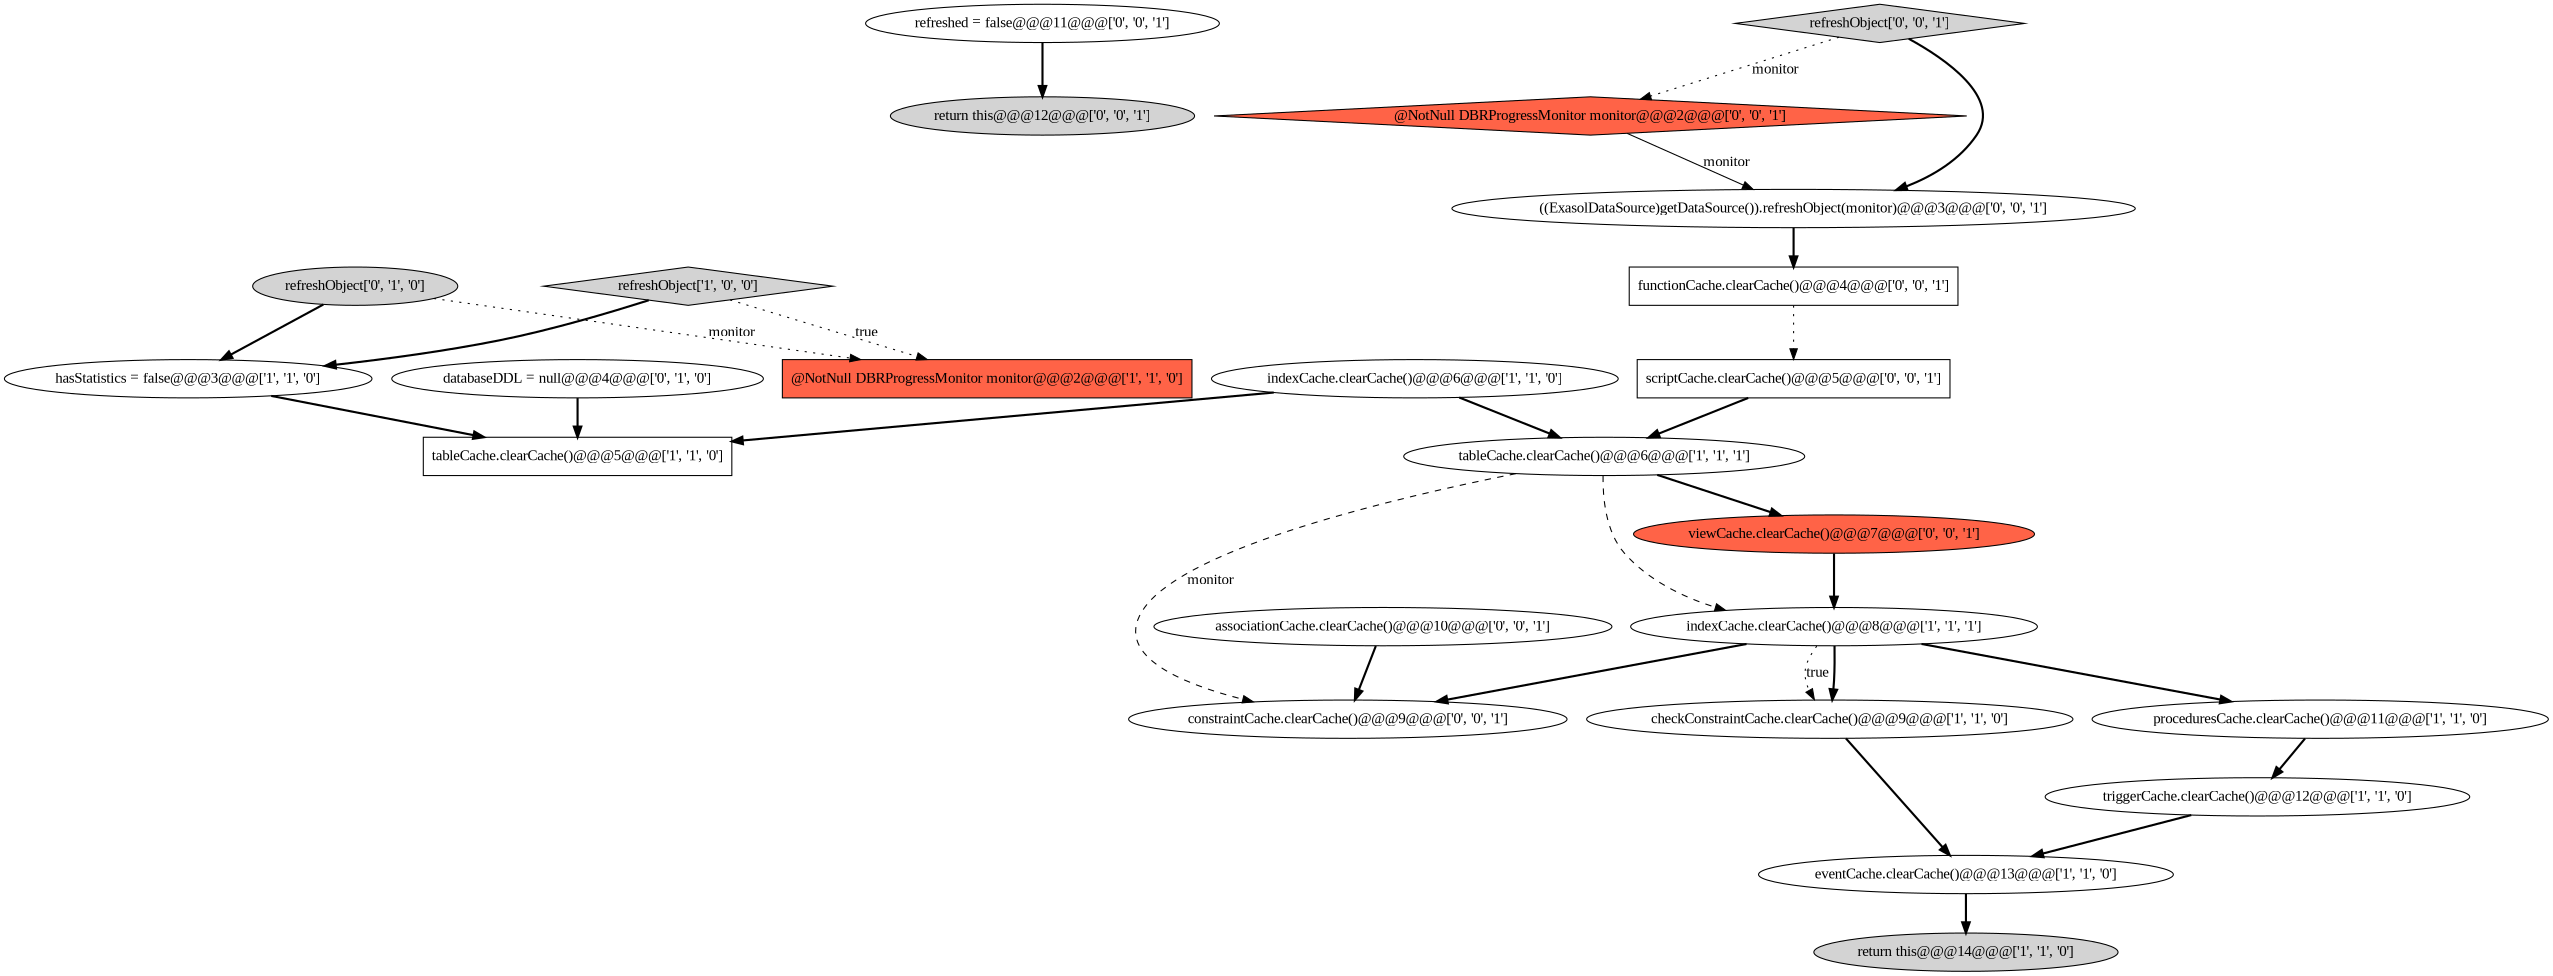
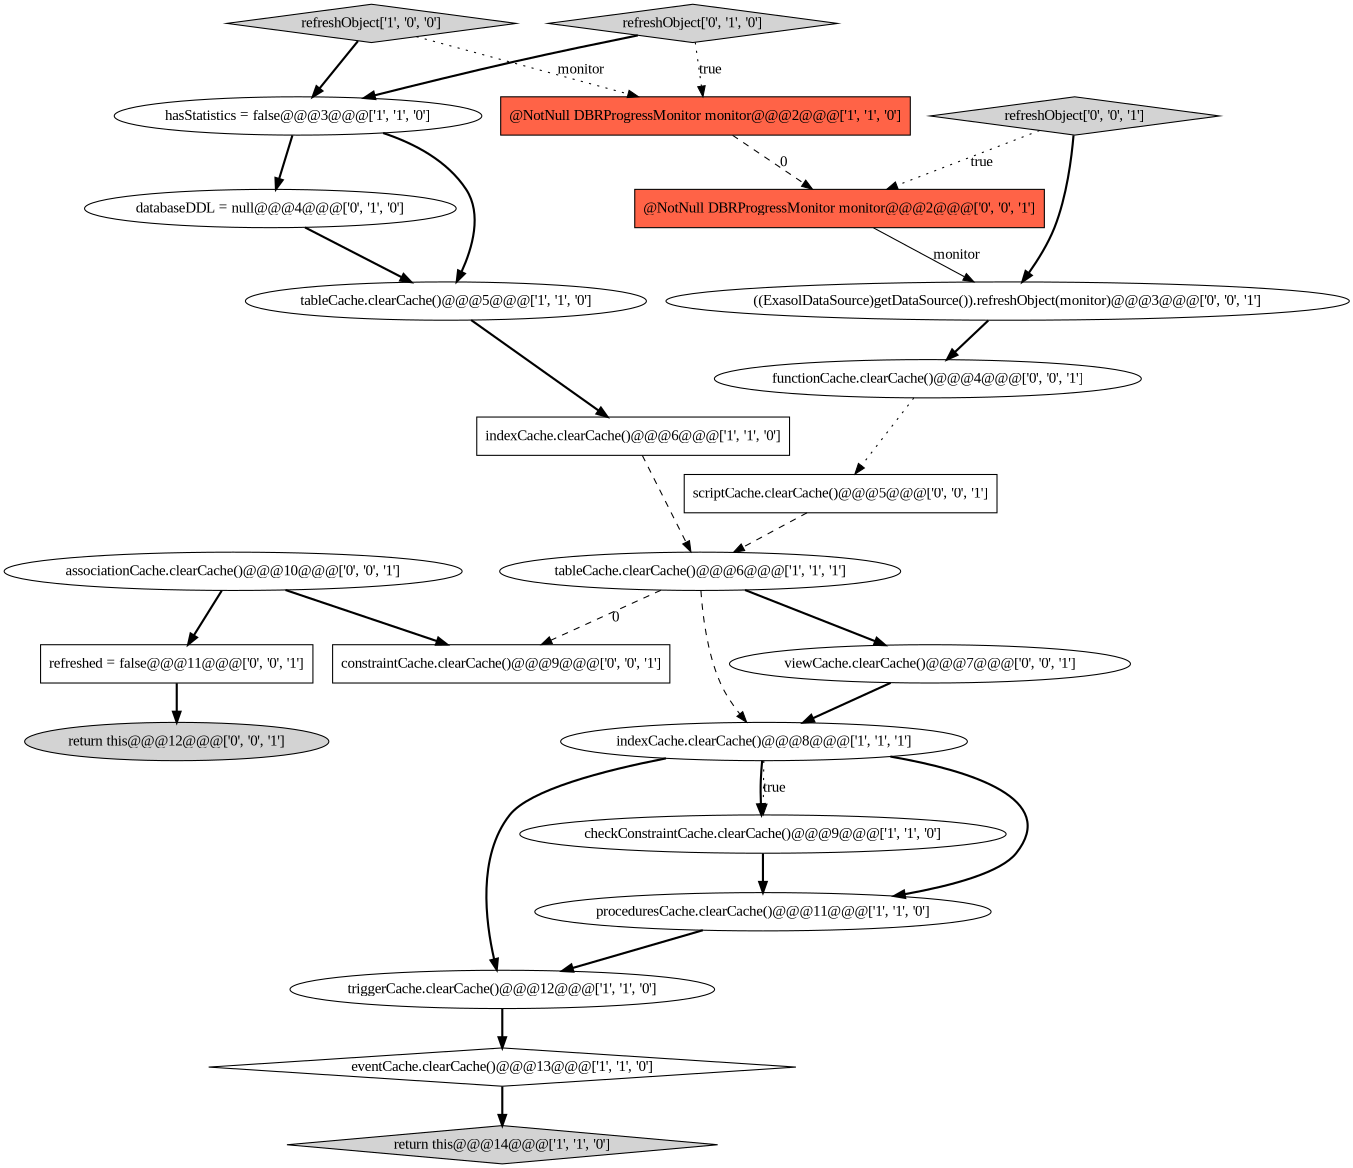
node "refreshed = false@@@11@@@['0', '0', '1']": shape ellipse -> box
edge "refreshObject['0', '0', '1']" -> "@NotNull DBRProgressMonitor monitor@@@2@@@['0', '0', '1']": label "monitor" -> "true"
node "@NotNull DBRProgressMonitor monitor@@@2@@@['0', '0', '1']": shape diamond -> box
edge "hasStatistics = false@@@3@@@['1', '1', '0']" -> "databaseDDL = null@@@4@@@['0', '1', '0']": added
edge "@NotNull DBRProgressMonitor monitor@@@2@@@['1', '1', '0']" -> "@NotNull DBRProgressMonitor monitor@@@2@@@['0', '0', '1']": added, label "0"
node "refreshObject['0', '1', '0']": shape ellipse -> diamond
node "functionCache.clearCache()@@@4@@@['0', '0', '1']": shape box -> ellipse
edge "refreshObject['0', '1', '0']" -> "@NotNull DBRProgressMonitor monitor@@@2@@@['1', '1', '0']": label "monitor" -> "true"
edge "refreshObject['1', '0', '0']" -> "@NotNull DBRProgressMonitor monitor@@@2@@@['1', '1', '0']": label "true" -> "monitor"
node "indexCache.clearCache()@@@6@@@['1', '1', '0']": shape ellipse -> box
edge "indexCache.clearCache()@@@6@@@['1', '1', '0']" -> "tableCache.clearCache()@@@5@@@['1', '1', '0']": reversed
edge "indexCache.clearCache()@@@6@@@['1', '1', '0']" -> "tableCache.clearCache()@@@6@@@['1', '1', '1']": style bold -> dashed
edge "scriptCache.clearCache()@@@5@@@['0', '0', '1']" -> "tableCache.clearCache()@@@6@@@['1', '1', '1']": style bold -> dashed
node "tableCache.clearCache()@@@5@@@['1', '1', '0']": shape box -> ellipse
node "viewCache.clearCache()@@@7@@@['0', '0', '1']": fillcolor tomato -> white
edge "tableCache.clearCache()@@@6@@@['1', '1', '1']" -> "constraintCache.clearCache()@@@9@@@['0', '0', '1']": label "monitor" -> "0"
edge "associationCache.clearCache()@@@10@@@['0', '0', '1']" -> "refreshed = false@@@11@@@['0', '0', '1']": added
edge "indexCache.clearCache()@@@8@@@['1', '1', '1']" -> "constraintCache.clearCache()@@@9@@@['0', '0', '1']": now "indexCache.clearCache()@@@8@@@['1', '1', '1']" -> "triggerCache.clearCache()@@@12@@@['1', '1', '0']"
node "constraintCache.clearCache()@@@9@@@['0', '0', '1']": shape ellipse -> box
edge "checkConstraintCache.clearCache()@@@9@@@['1', '1', '0']" -> "eventCache.clearCache()@@@13@@@['1', '1', '0']": now "checkConstraintCache.clearCache()@@@9@@@['1', '1', '0']" -> "proceduresCache.clearCache()@@@11@@@['1', '1', '0']"
node "eventCache.clearCache()@@@13@@@['1', '1', '0']": shape ellipse -> diamond
node "return this@@@14@@@['1', '1', '0']": shape ellipse -> diamond
